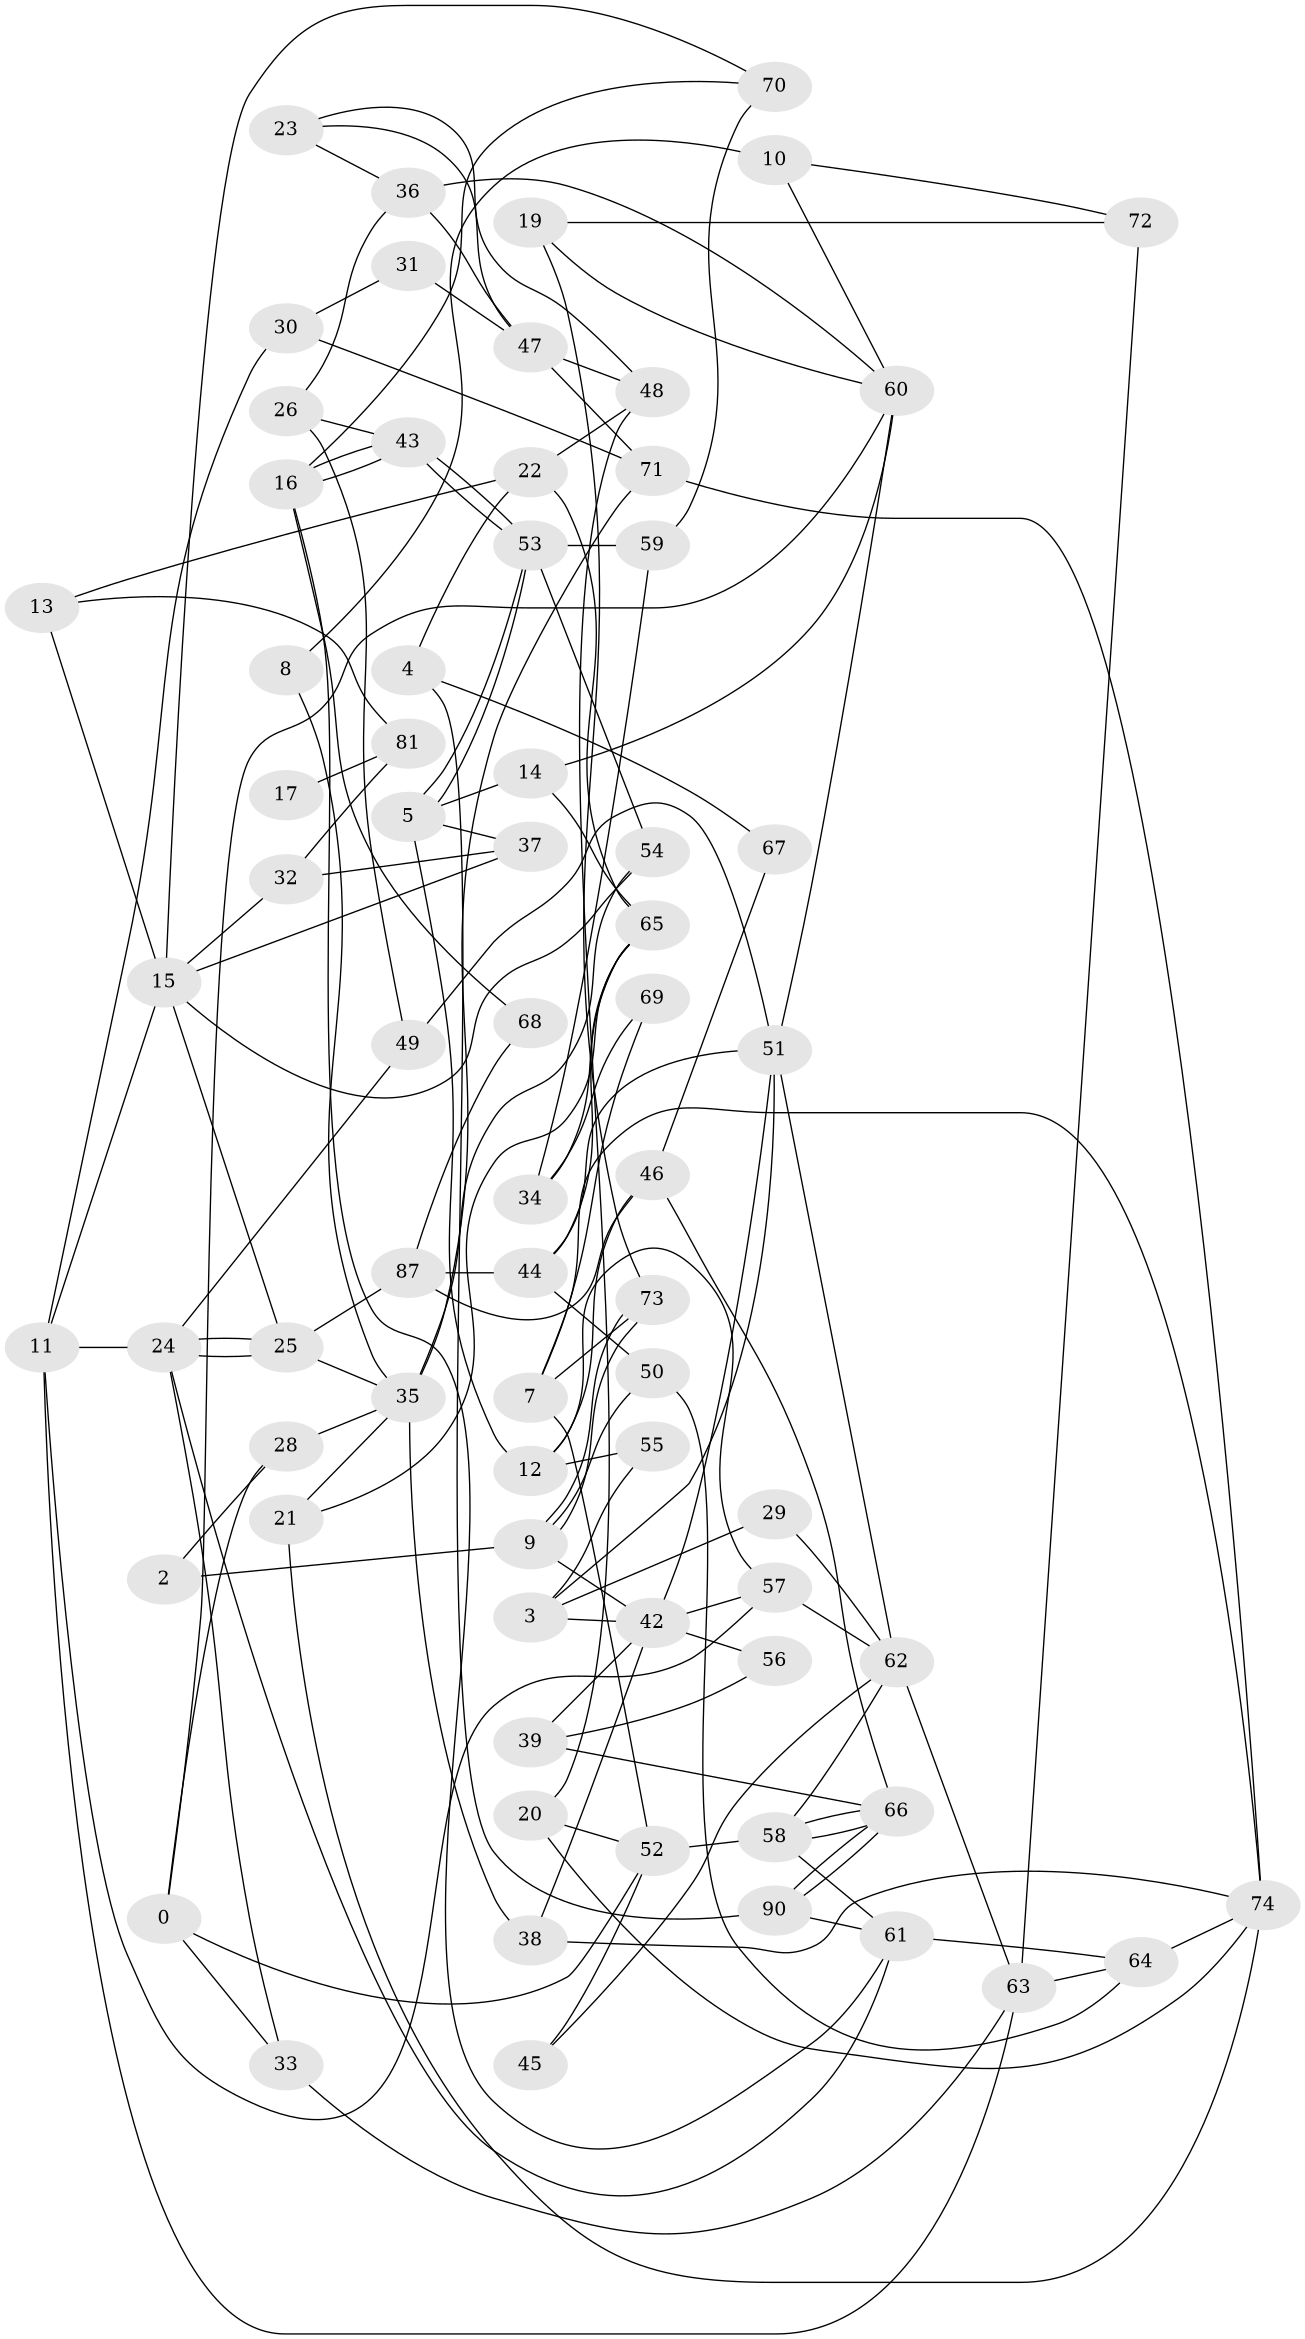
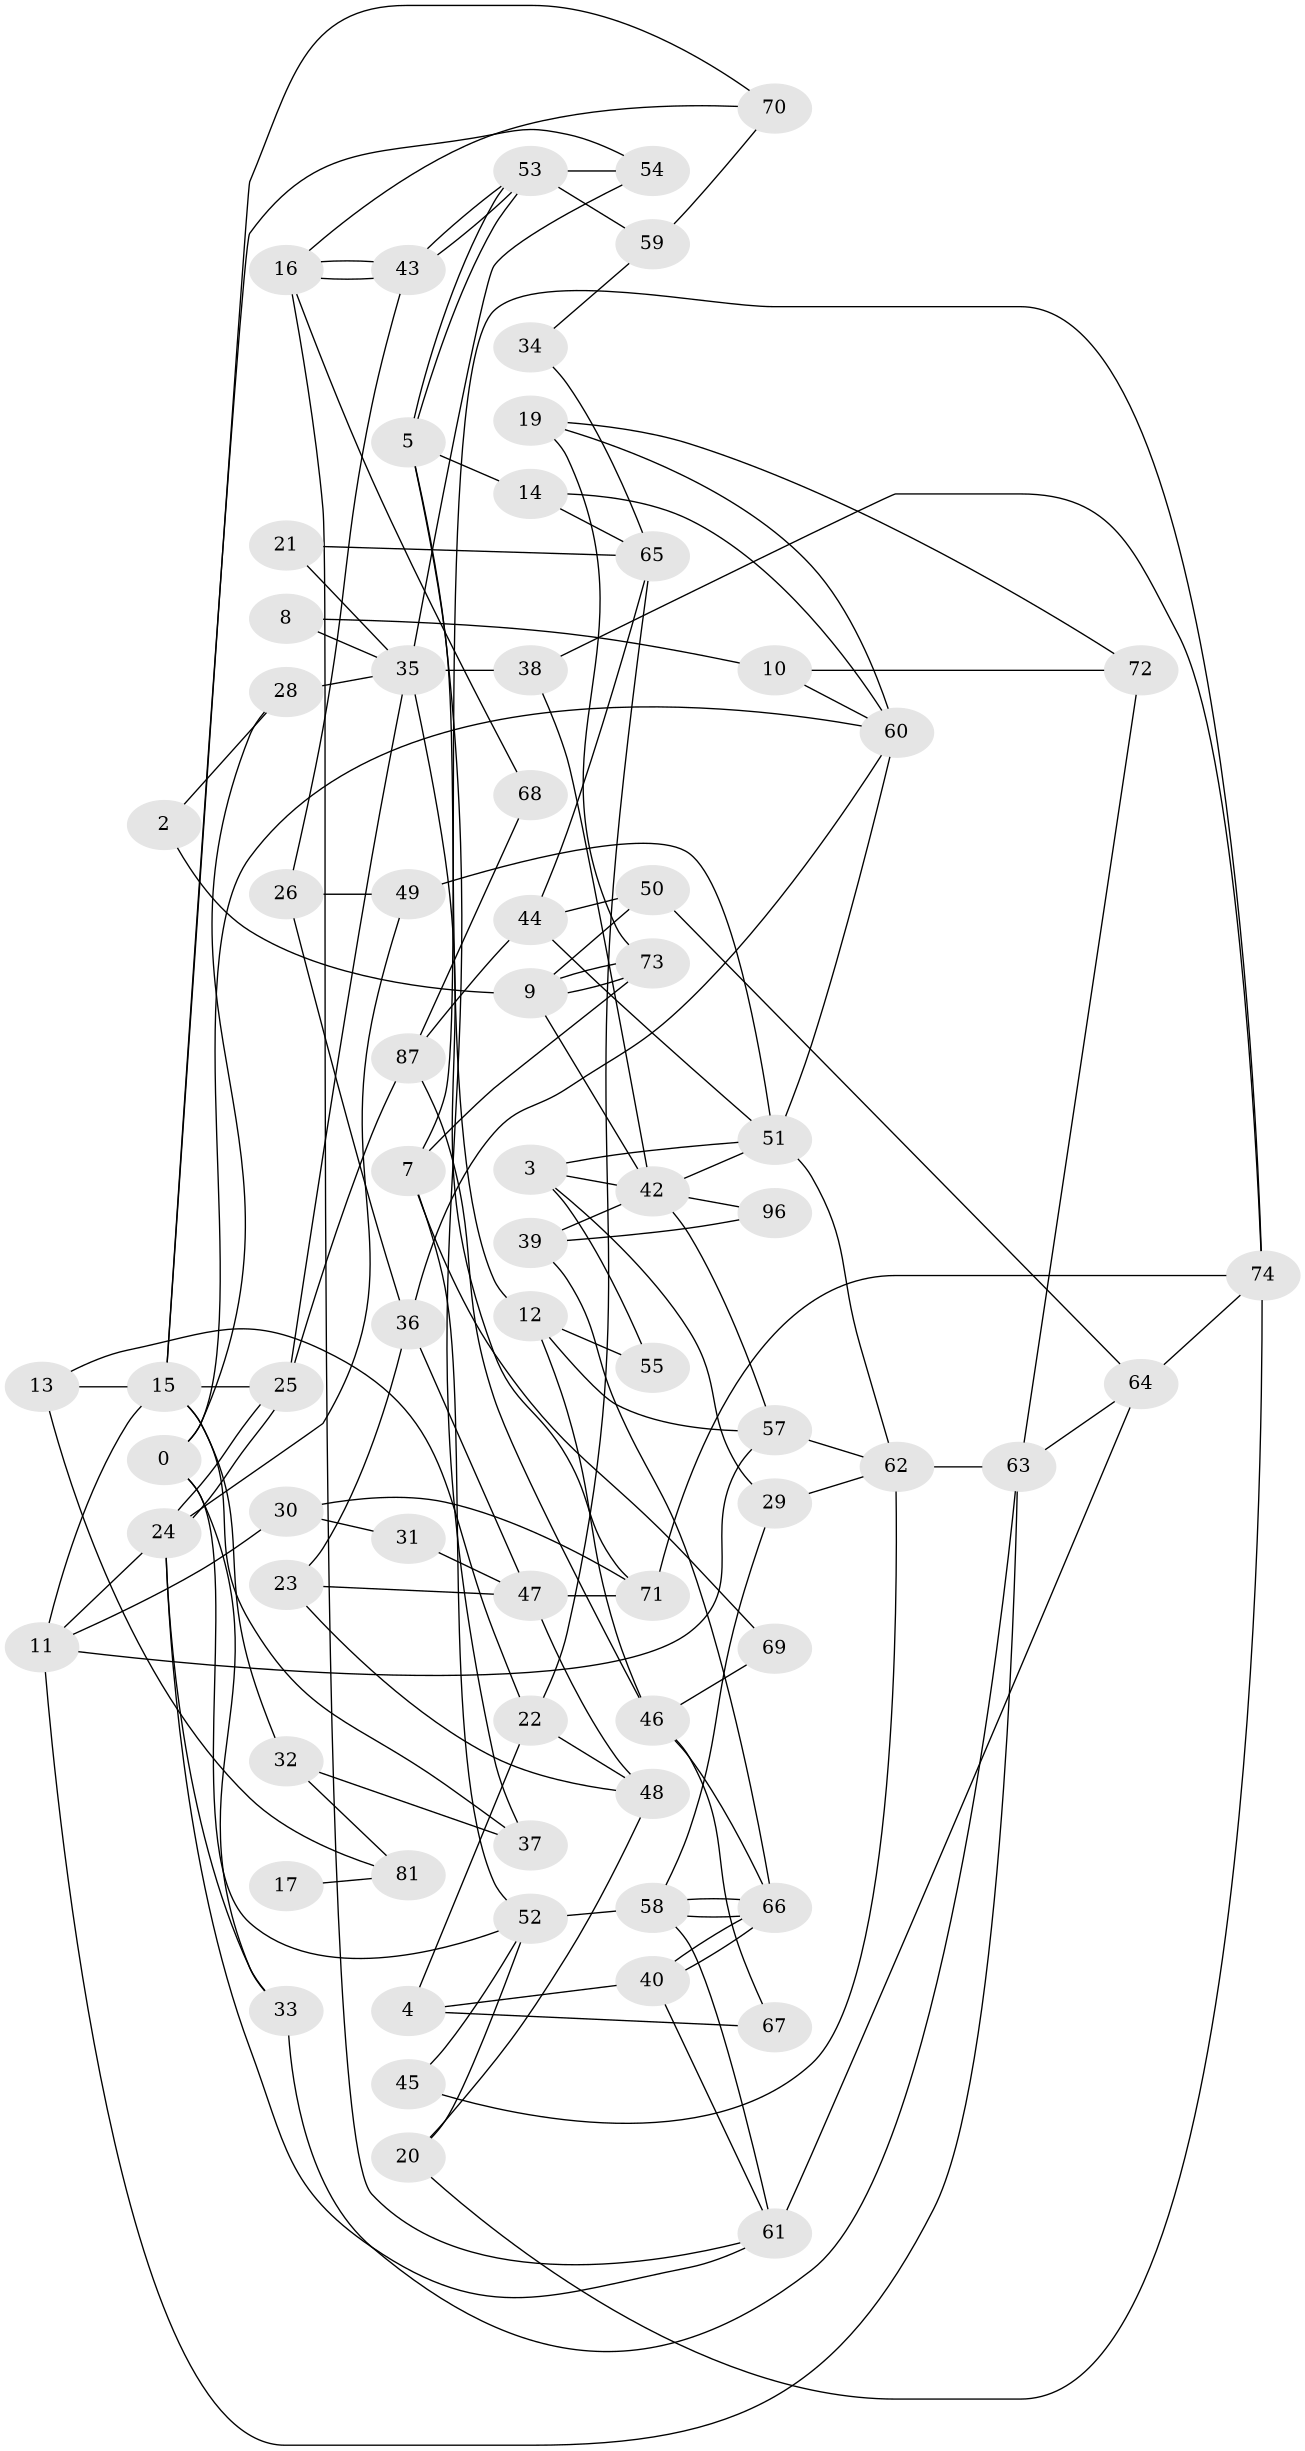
edge "69" -- "34": now "69" -- "46"
node "56": label "56" -> "96"
edge "62" -- "58": now "29" -- "58"
node "90": label "90" -> "40"
edge "21" -- "74": removed
